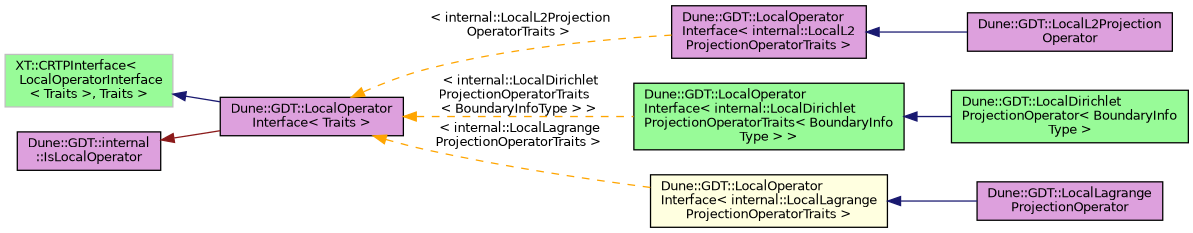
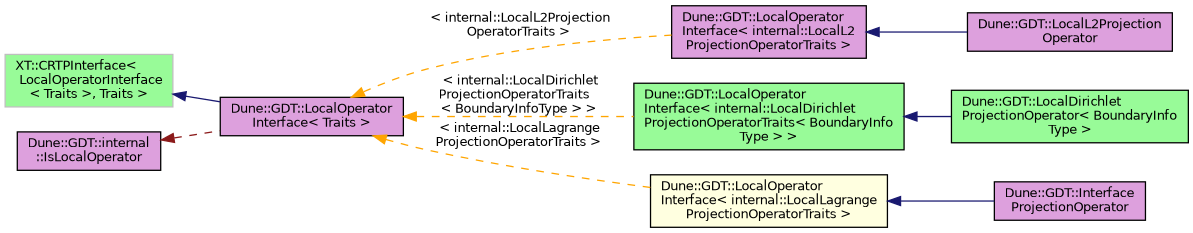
edge "Dune::GDT::LocalOperator Interface< Traits >" -> "Dune::GDT::internal ::IsLocalOperator": style solid -> dashed
node "Dune::GDT::LocalLagrange ProjectionOperator": label "Dune::GDT::LocalLagrange ProjectionOperator" -> "Dune::GDT::Interface ProjectionOperator"
